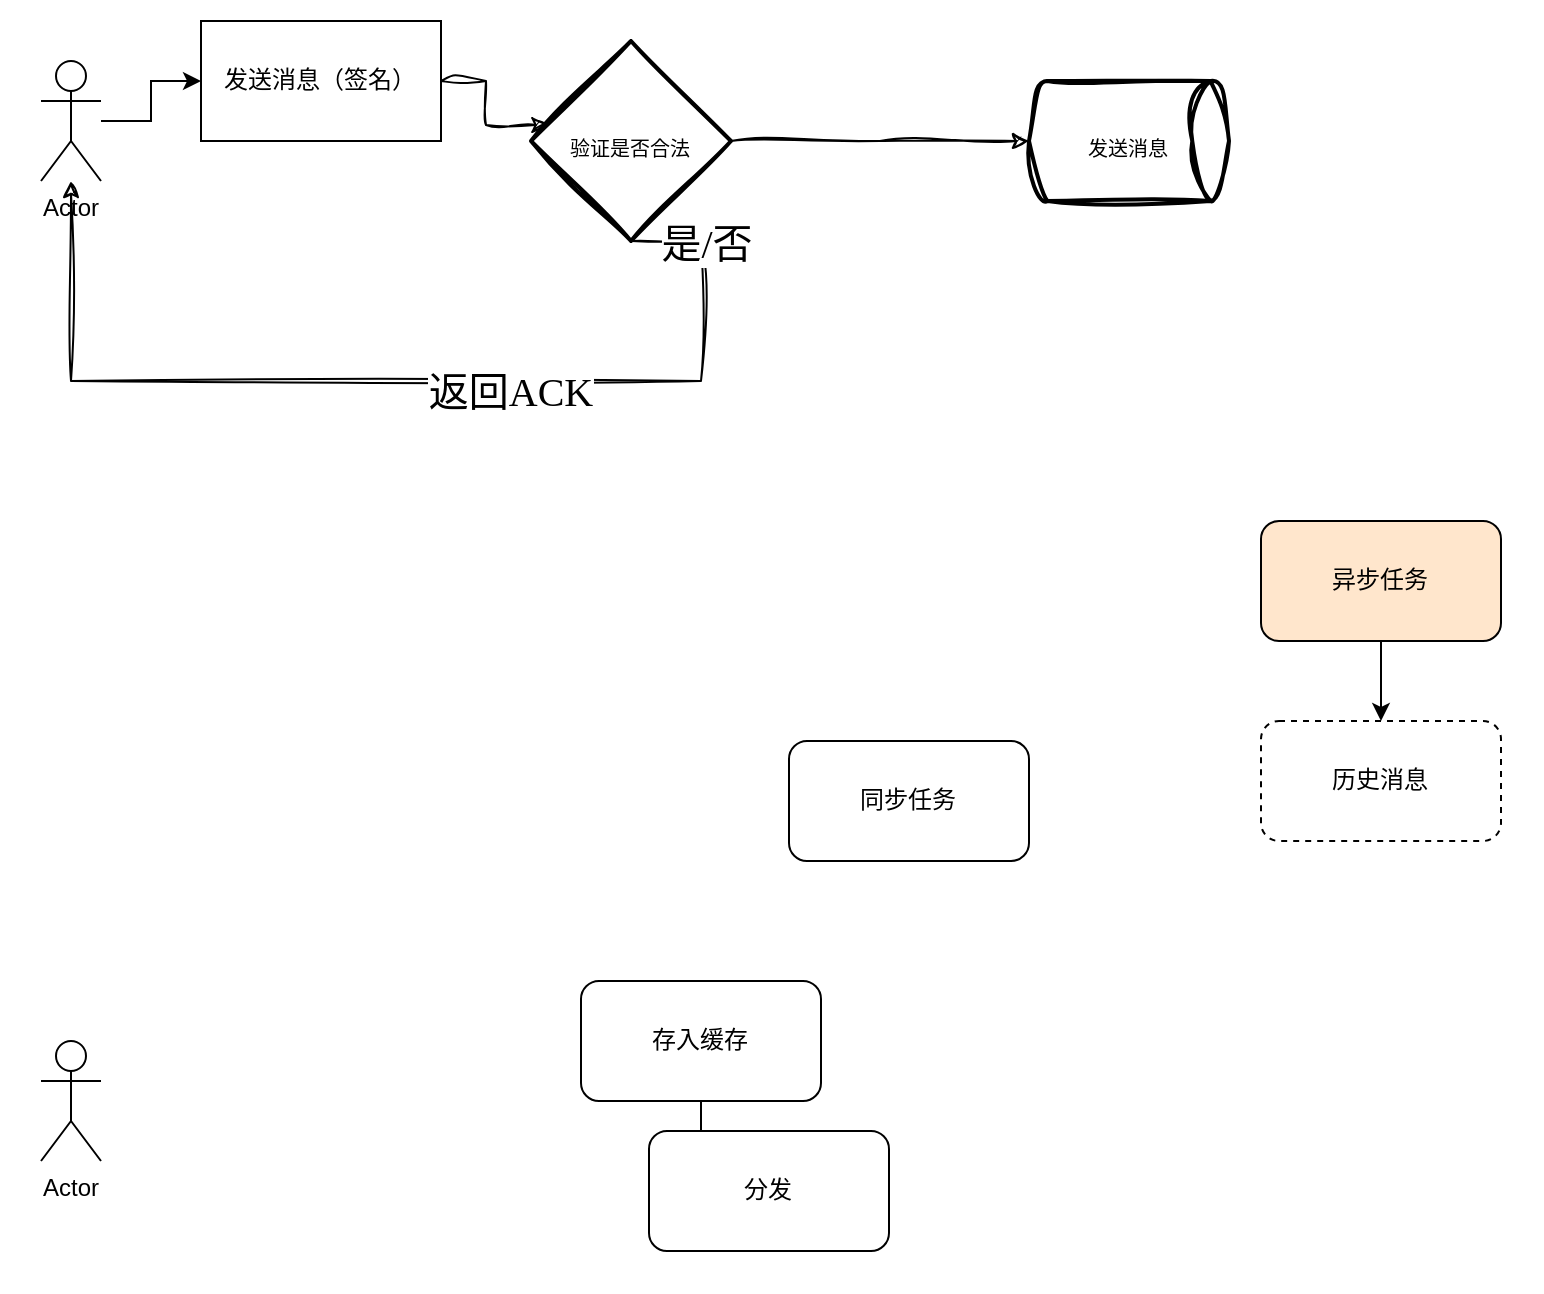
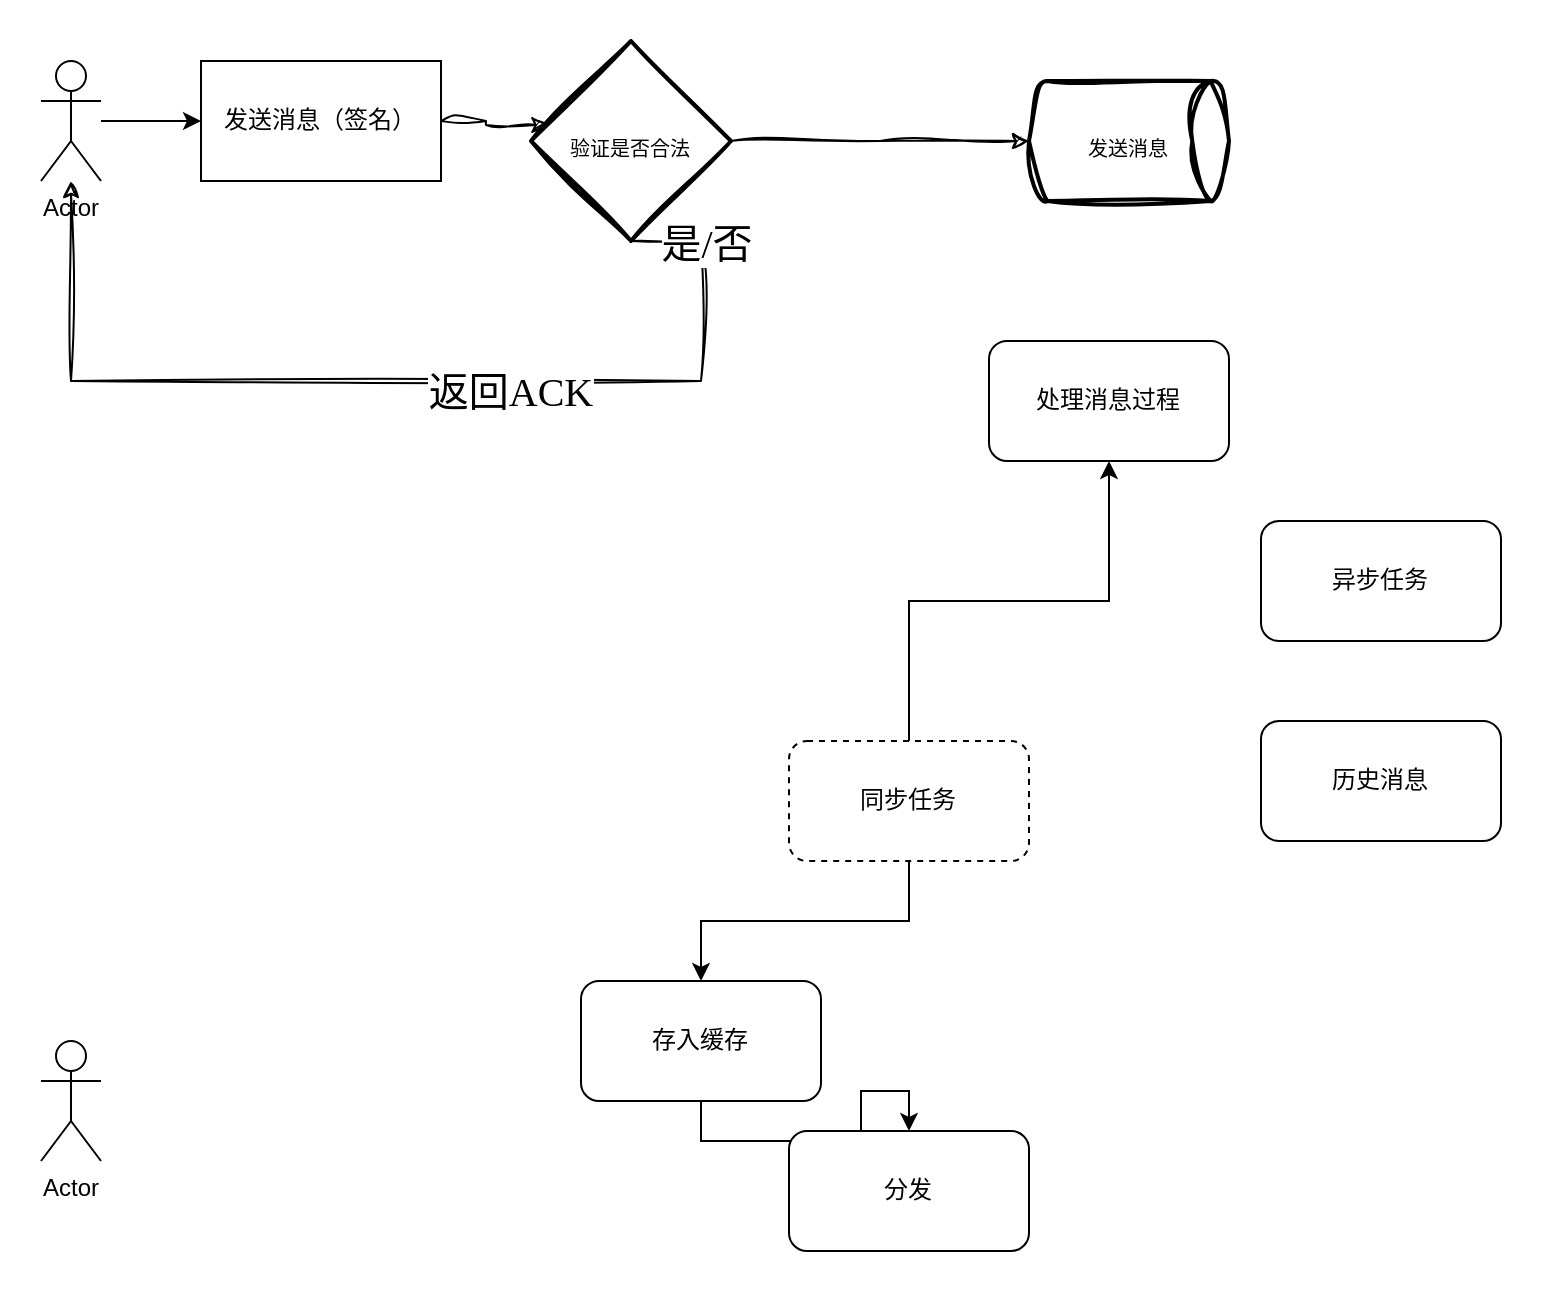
node "发送消息（签名）": moved (321, 81) -> (321, 121)
node "处理消息过程": added
node "异步任务": fillcolor #ffe6cc -> #ffffff
edge "同步任务" -> "处理消息过程": added
edge "异步任务" -> "历史消息": removed
node "历史消息": style dashed -> solid
node "同步任务": style solid -> dashed
edge "同步任务" -> "存入缓存": added
node "分发": moved (769, 1191) -> (909, 1191)
